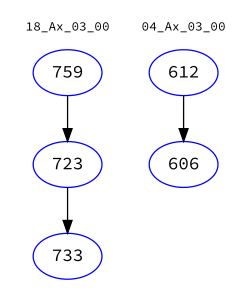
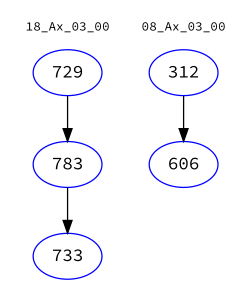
cluster "04_Ax_03_00": label "04_Ax_03_00" -> "08_Ax_03_00"
node "759": label "759" -> "729"
node "612": label "612" -> "312"
node "723": label "723" -> "783"
